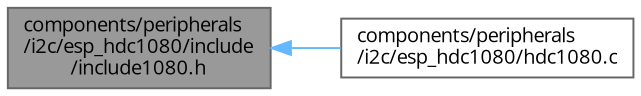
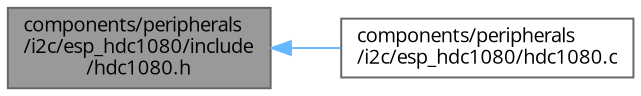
node "components/peripherals /i2c/esp_hdc1080/include /include1080.h": label "components/peripherals /i2c/esp_hdc1080/include /include1080.h" -> "components/peripherals /i2c/esp_hdc1080/include /hdc1080.h"
